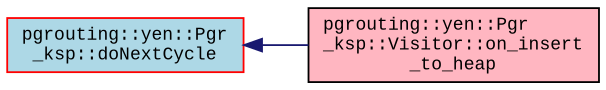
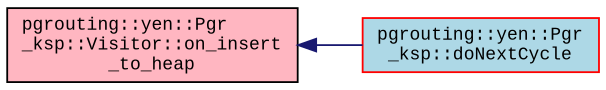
edge "pgrouting::yen::Pgr _ksp::Visitor::on_insert _to_heap" -> "pgrouting::yen::Pgr _ksp::doNextCycle": reversed
